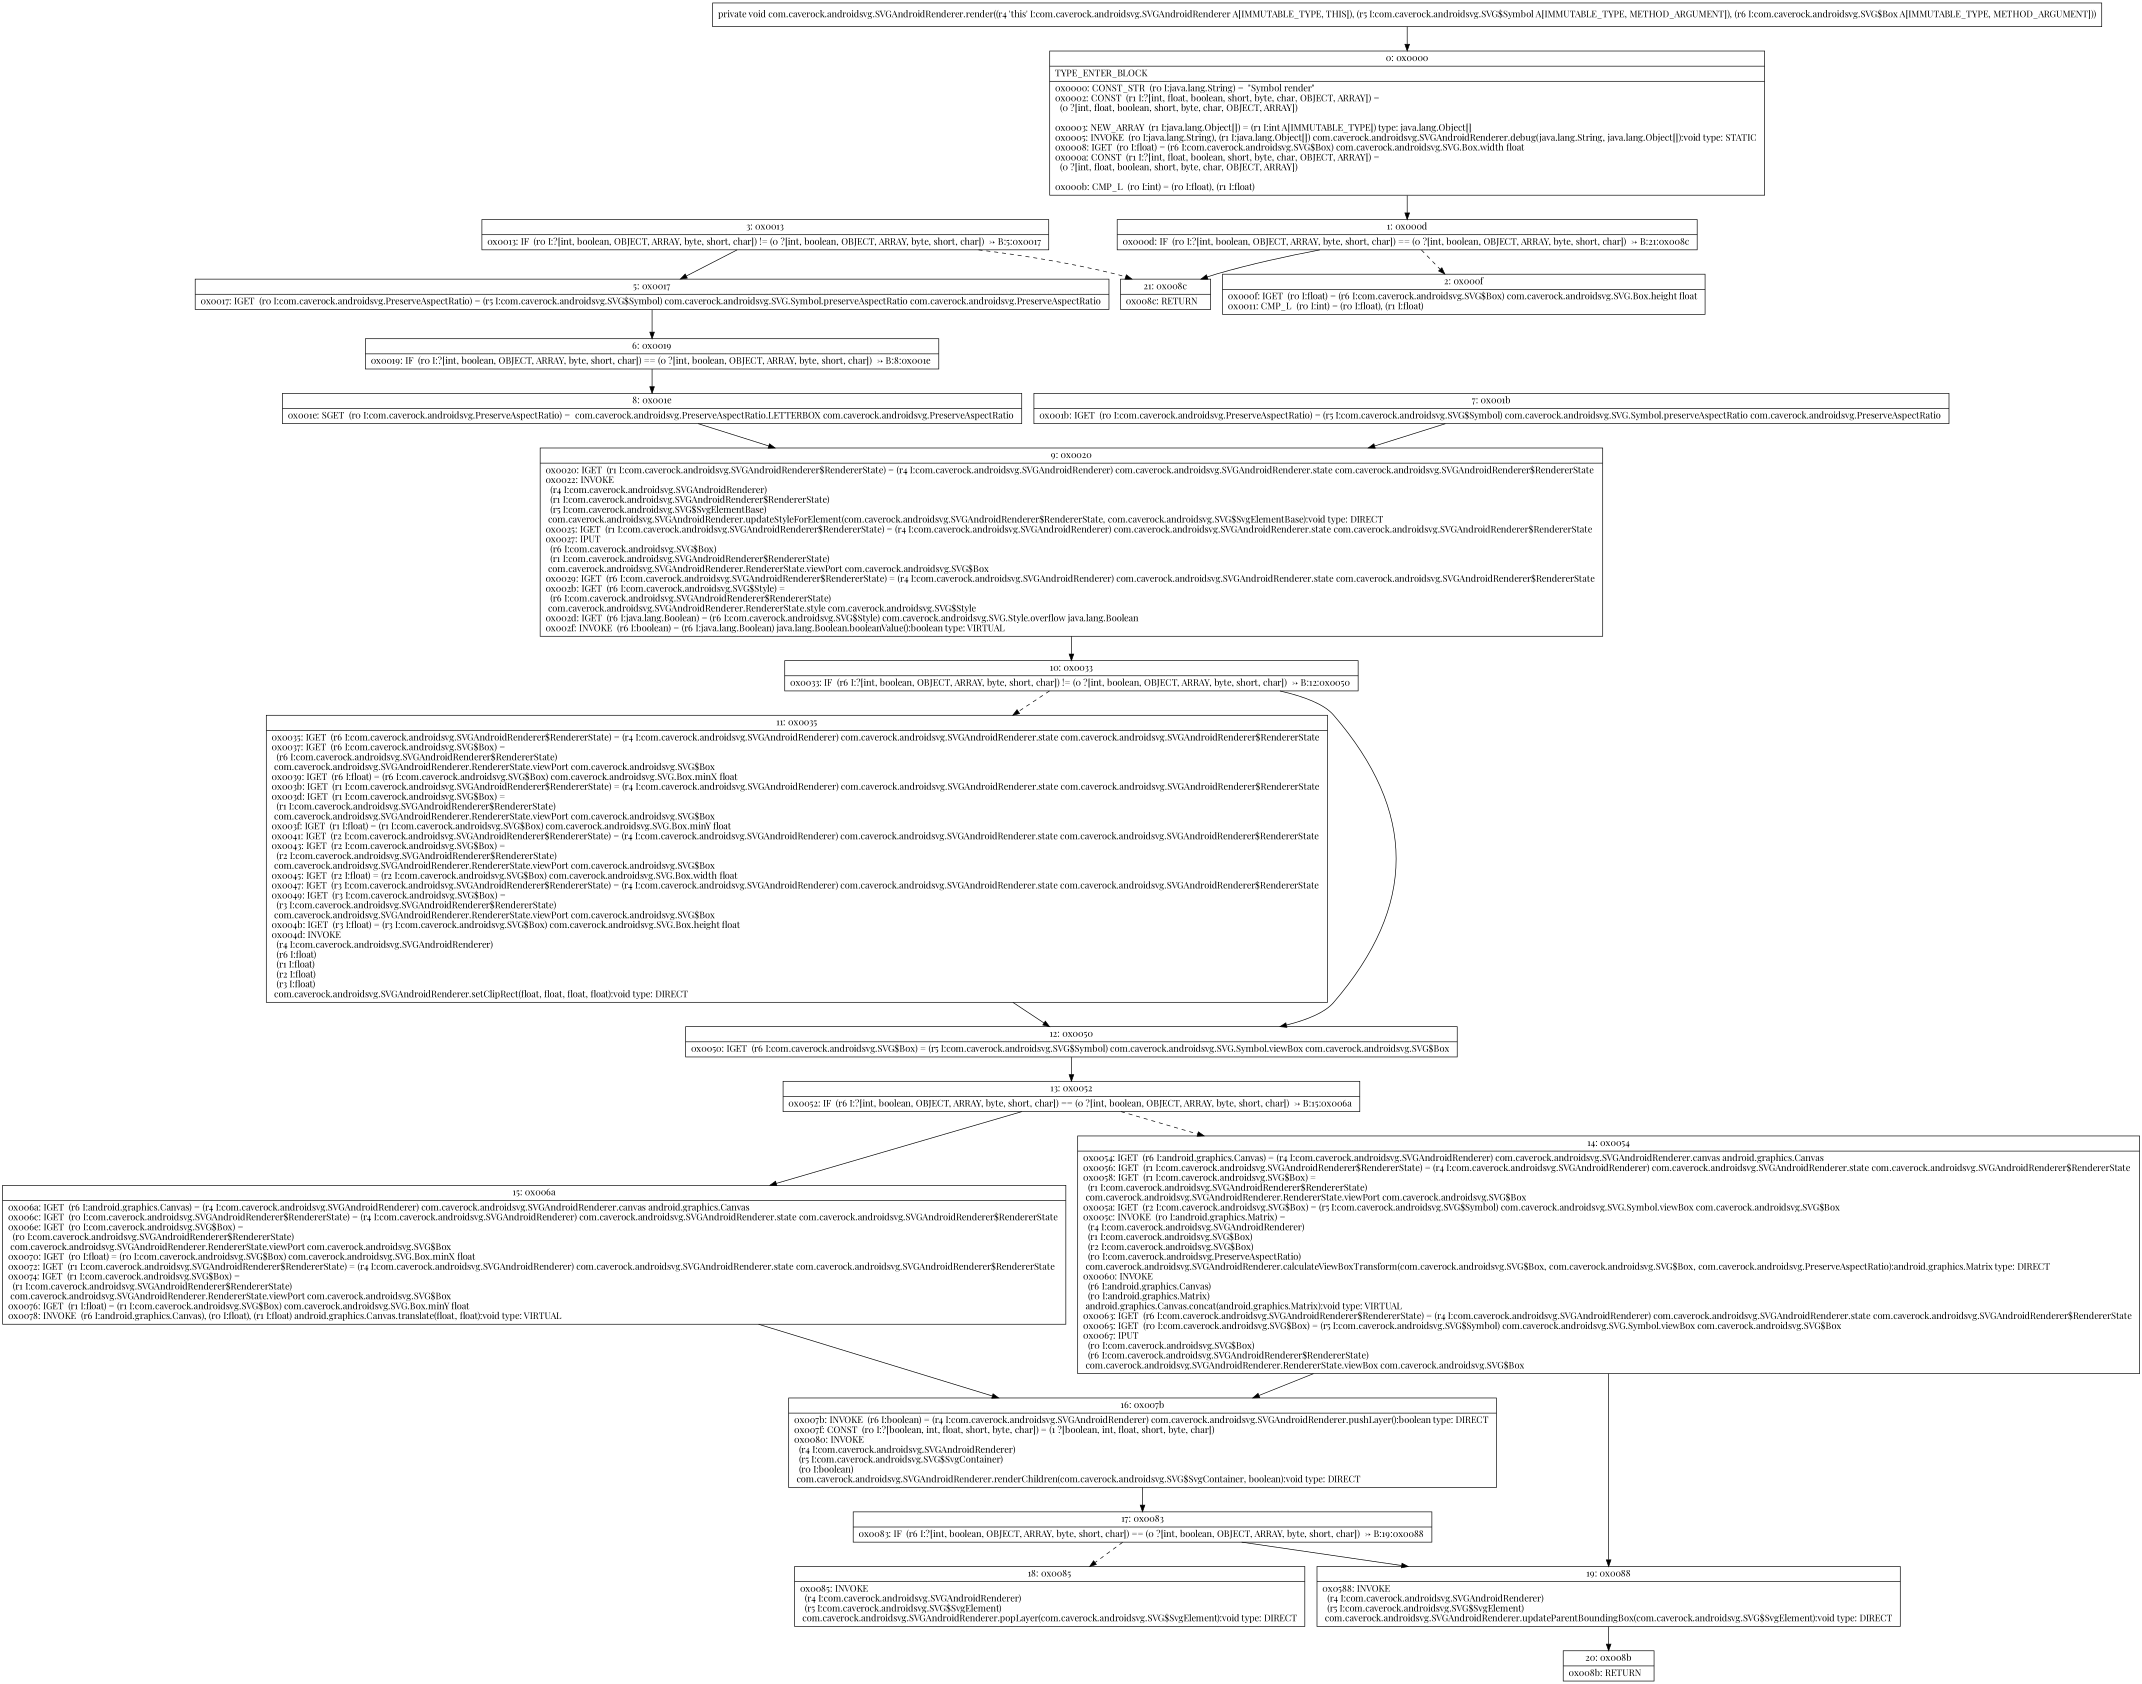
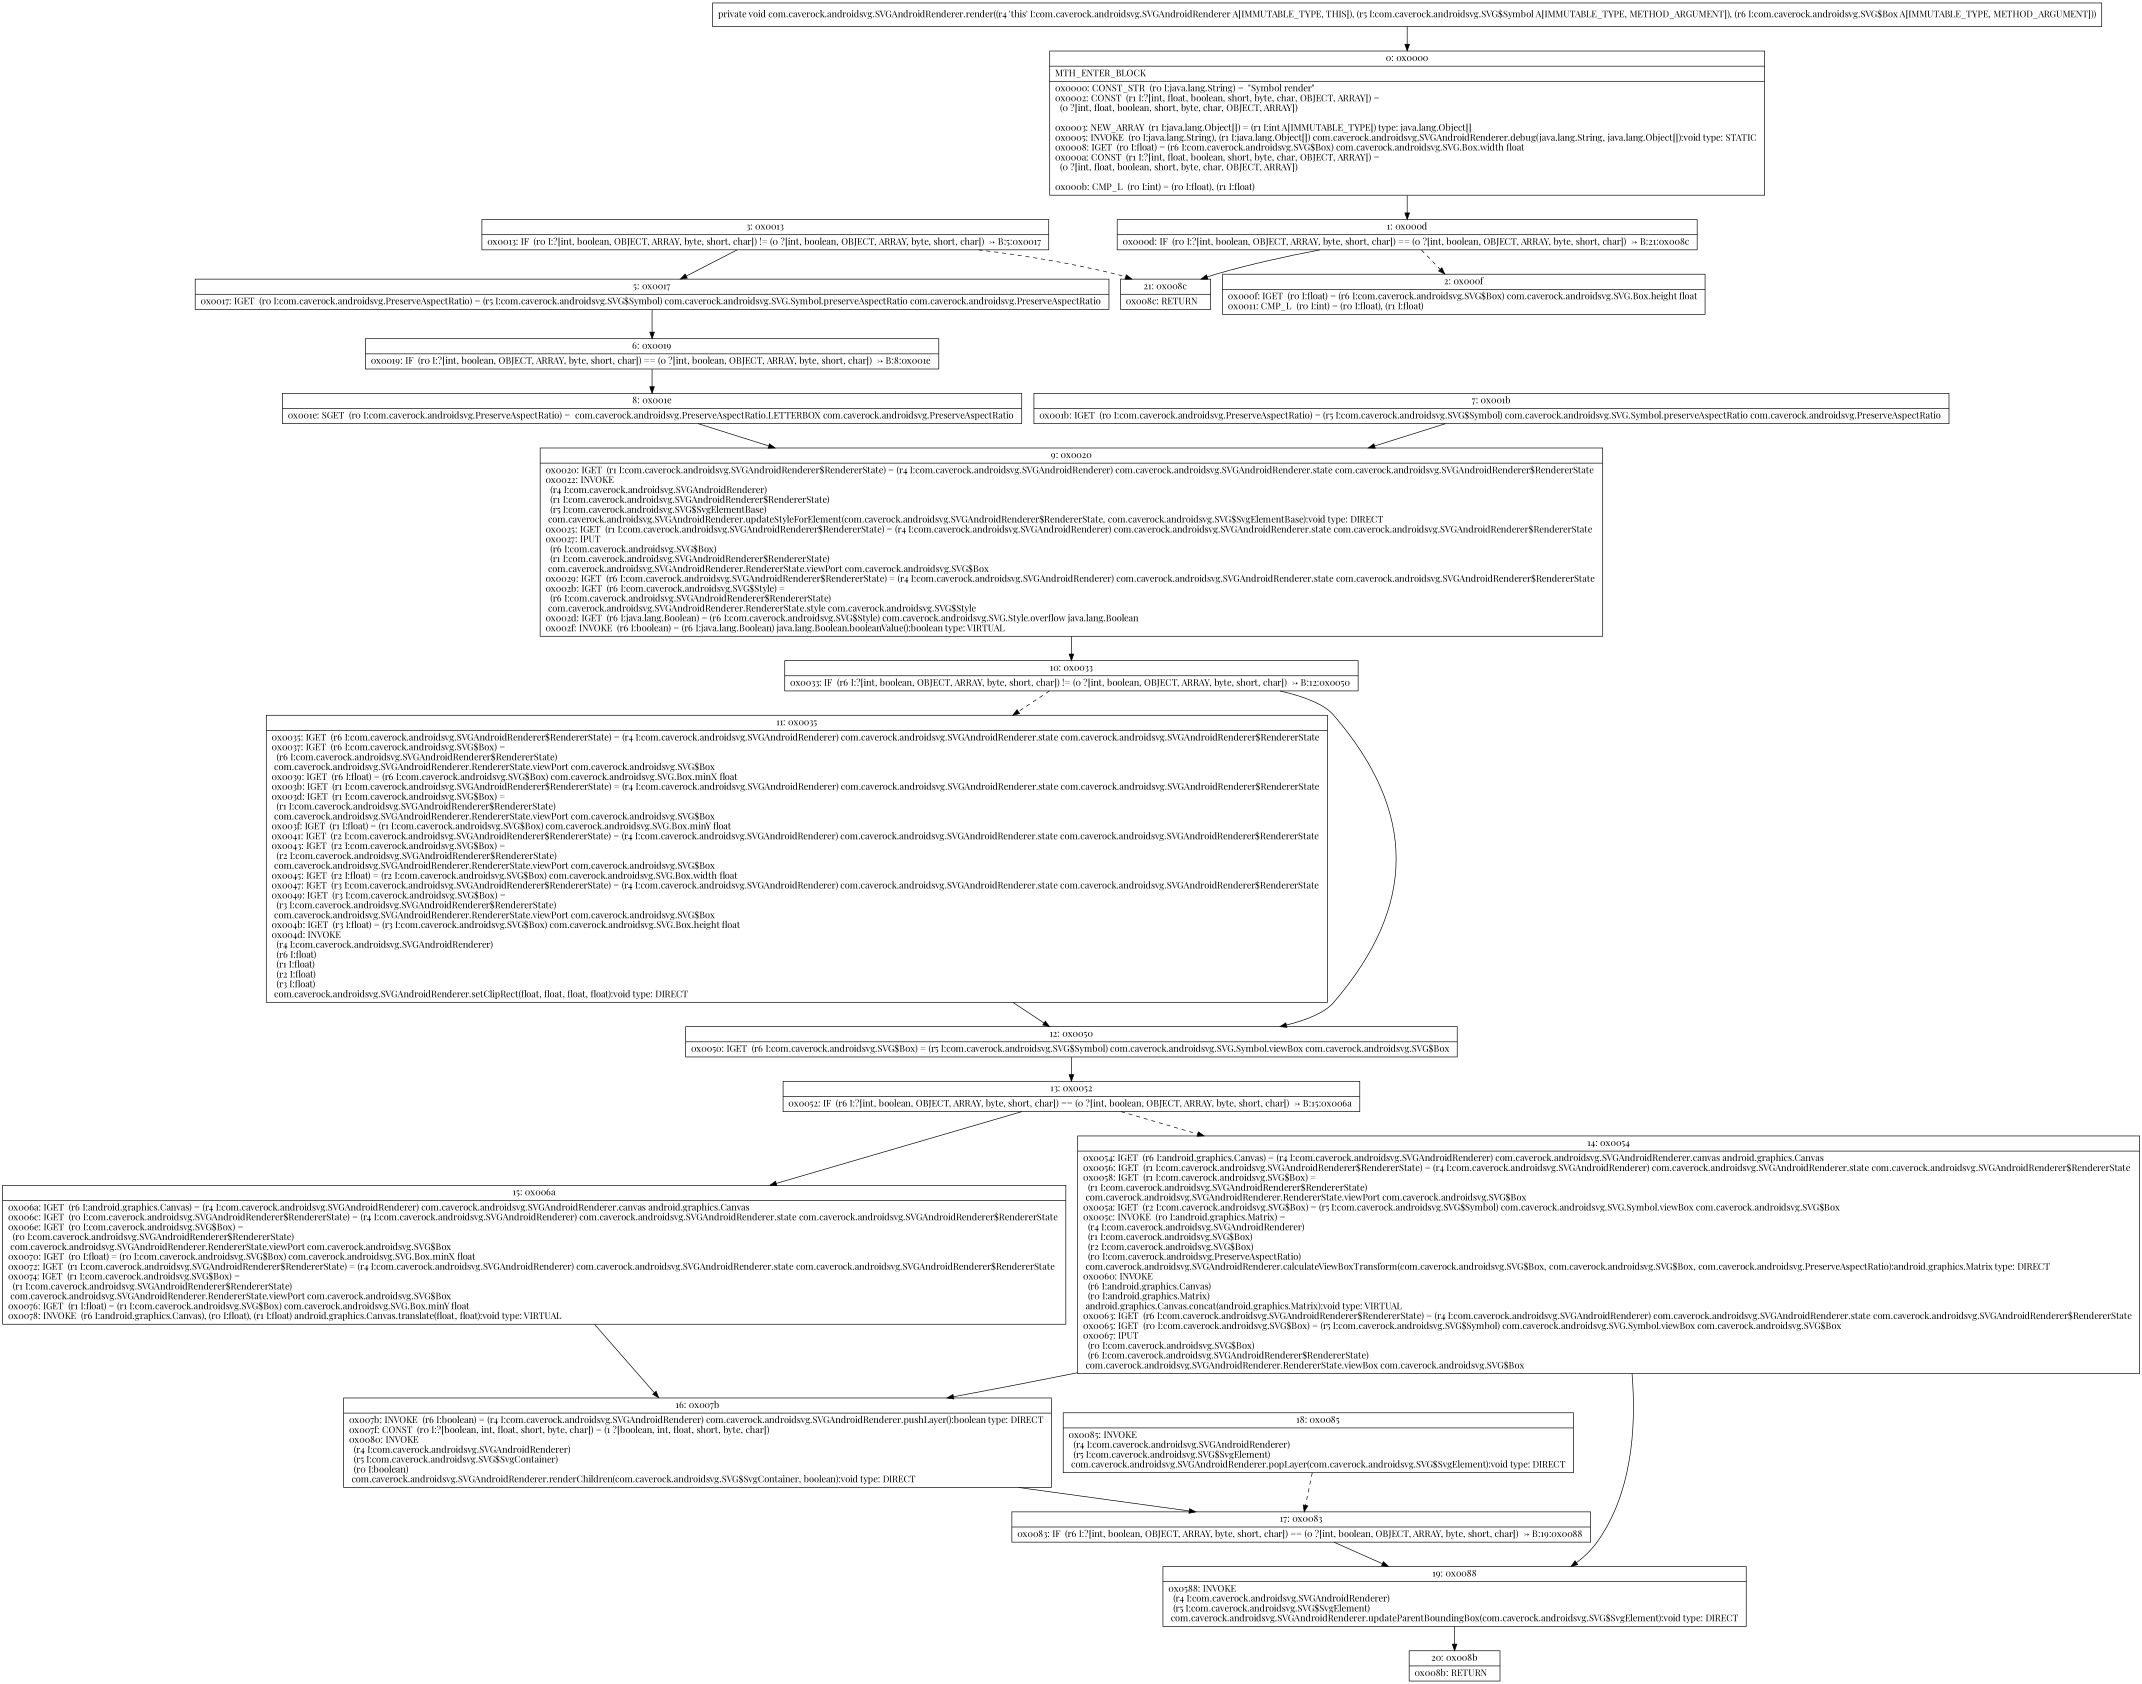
node "0: 0x0000": text "TYPE_ENTER_BLOCK" -> "MTH_ENTER_BLOCK"
edge "17: 0x0083" -> "18: 0x0085": reversed
